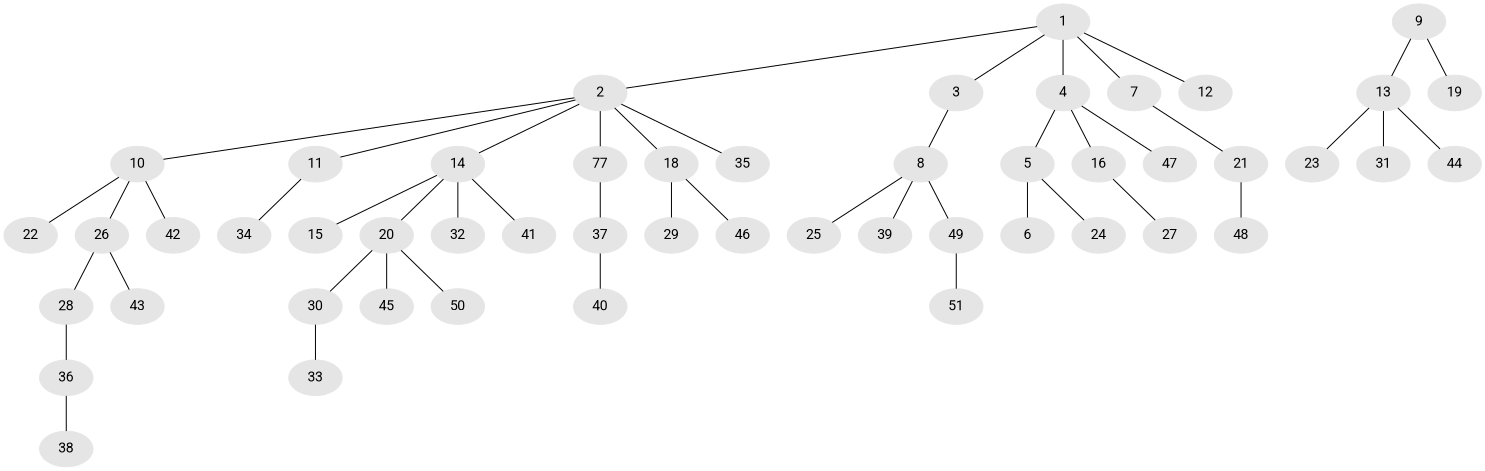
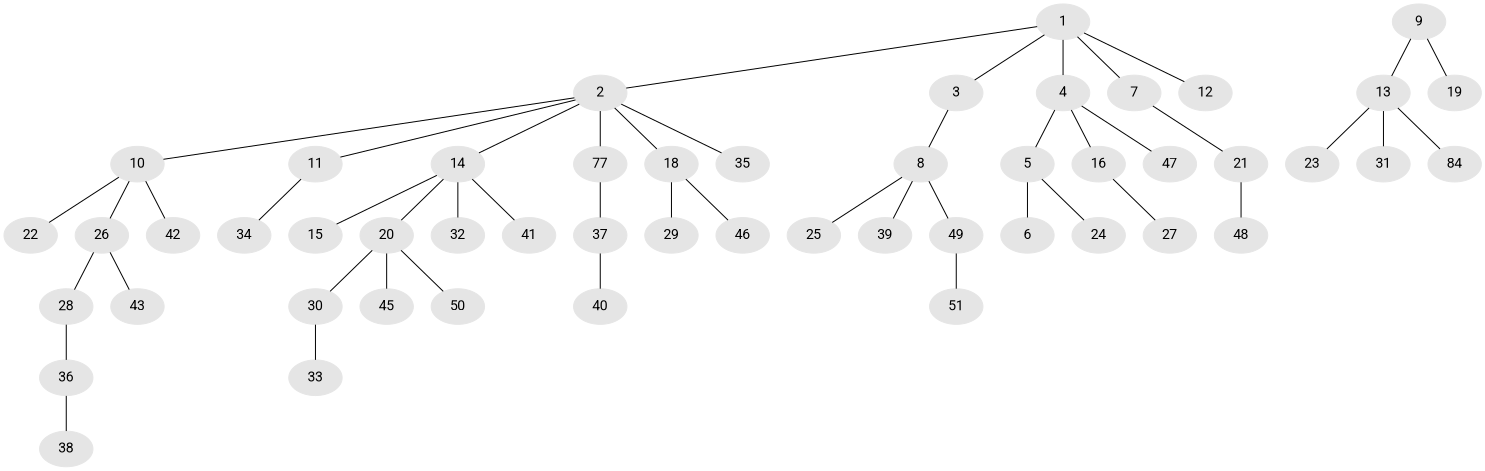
node "44": label "44" -> "84"
